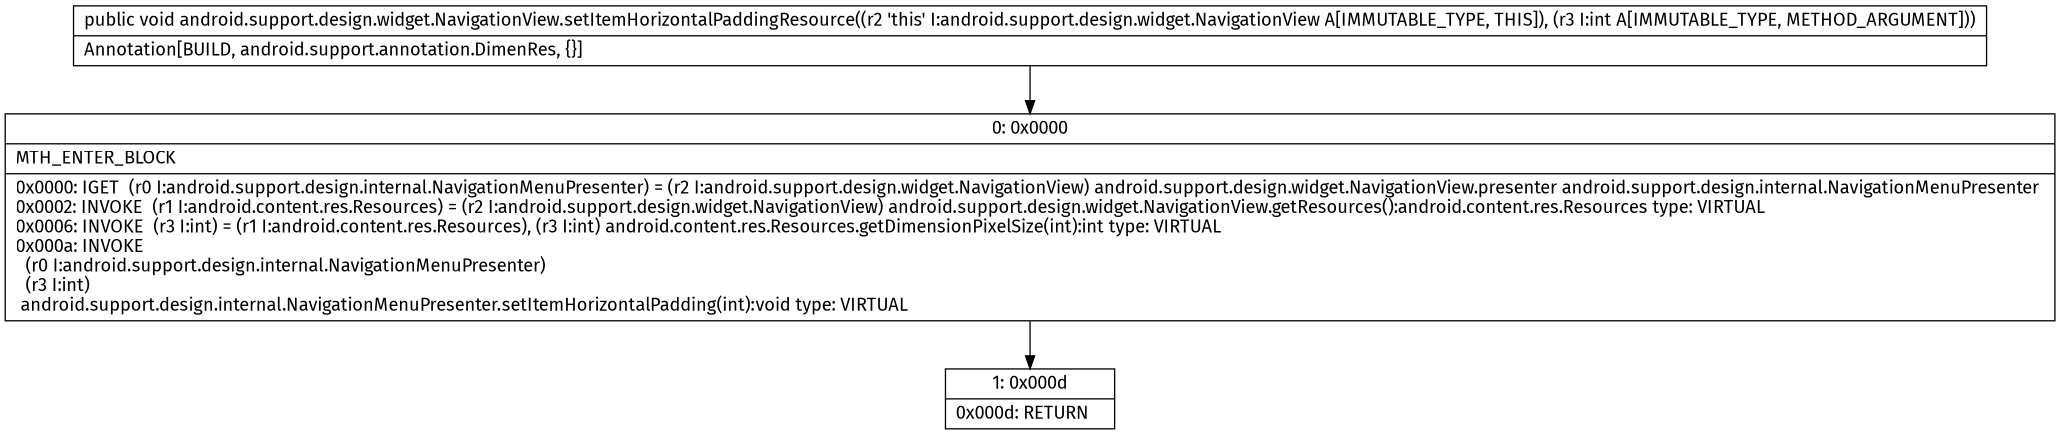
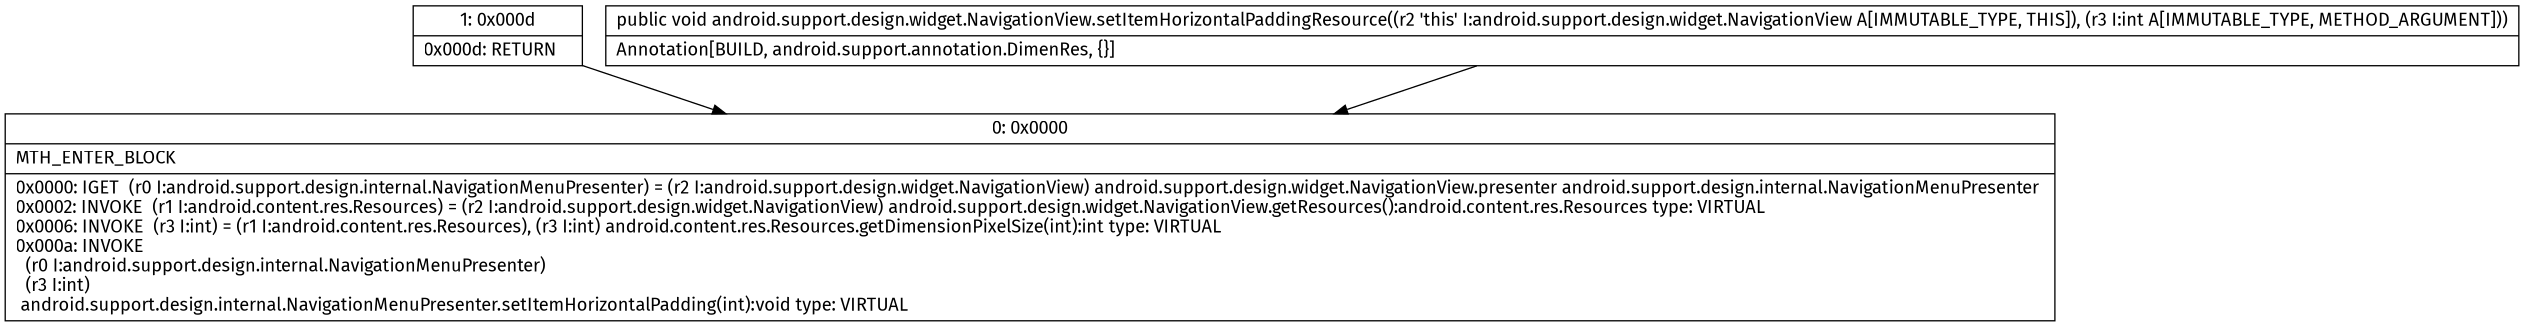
edge "0: 0x0000" -> "1: 0x000d": reversed
